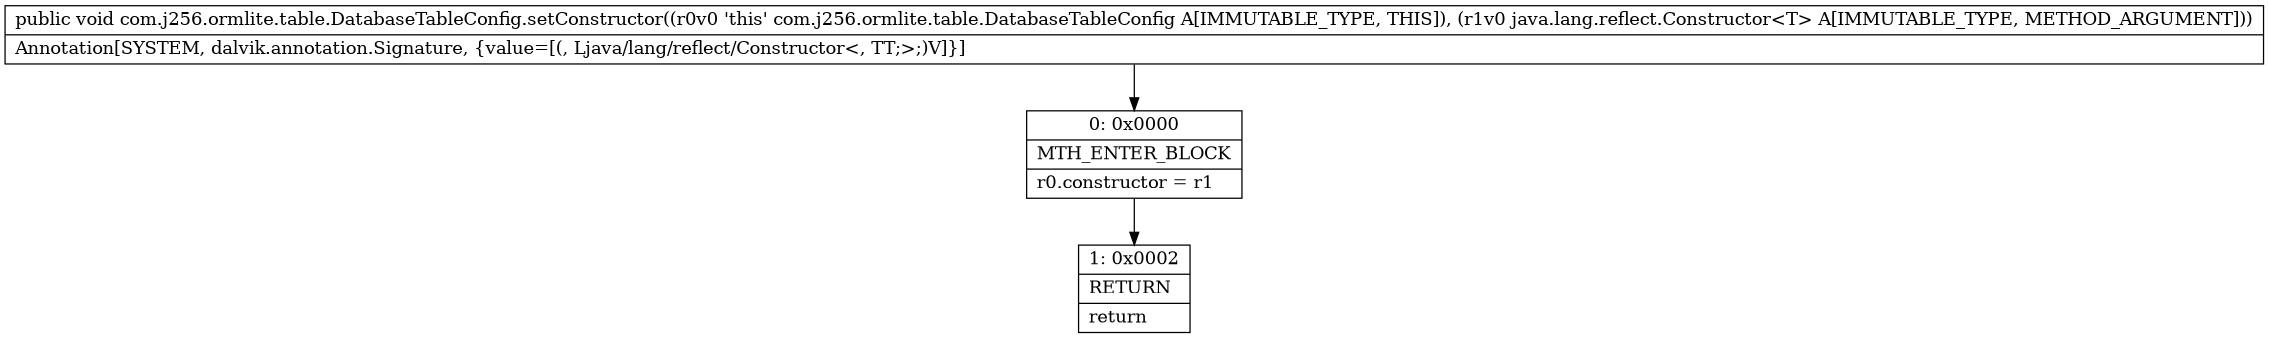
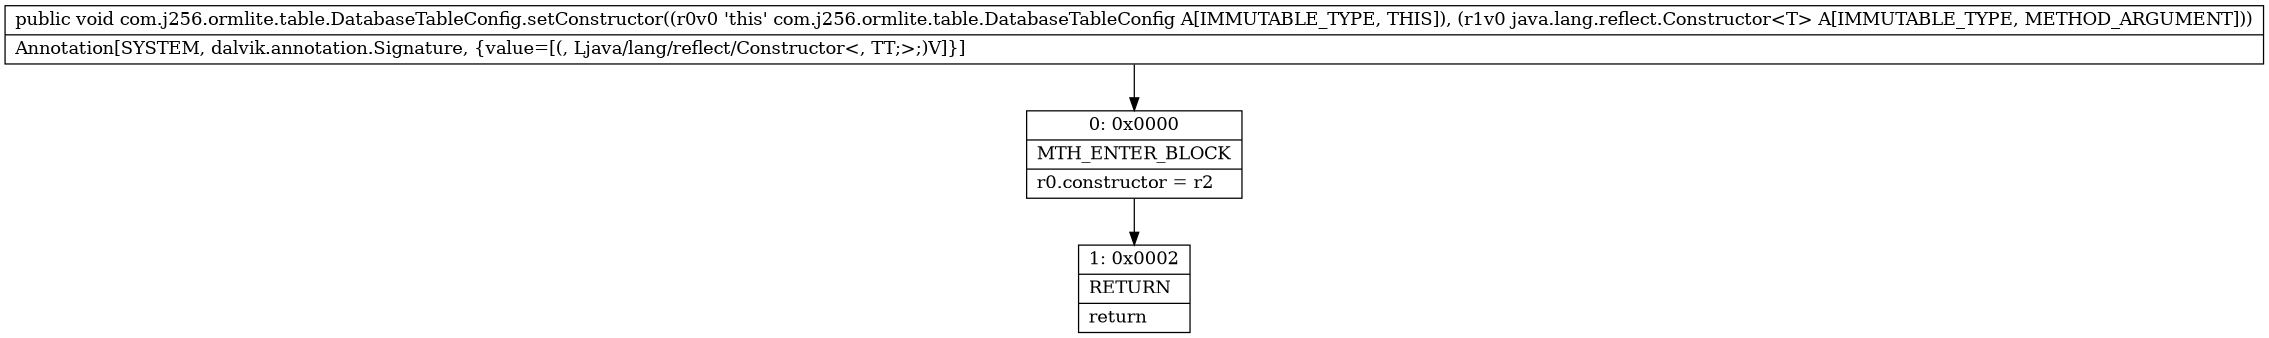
node "0: 0x0000": text "r0.constructor = r1" -> "r0.constructor = r2"
